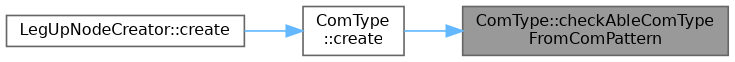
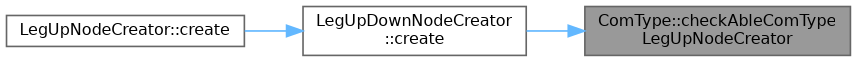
node "ComType ::create": label "ComType ::create" -> "LegUpDownNodeCreator ::create"
node "ComType::checkAbleComType FromComPattern": label "ComType::checkAbleComType FromComPattern" -> "ComType::checkAbleComType LegUpNodeCreator"
